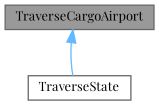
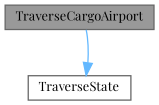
edge "TraverseState" -> "TraverseCargoAirport": reversed
